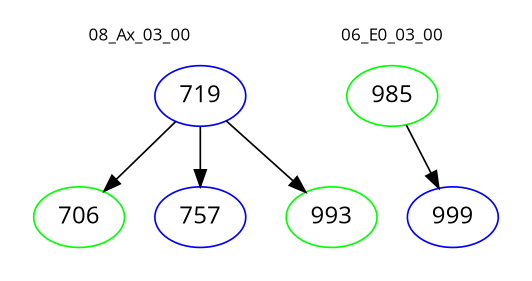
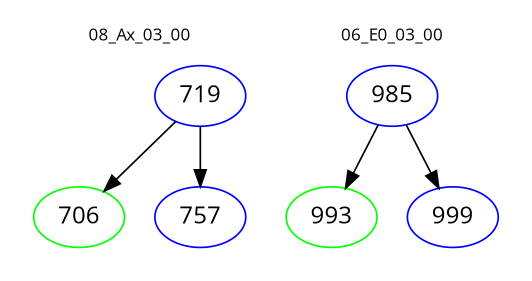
node "985": color green -> blue
edge "719" -> "993": now "985" -> "993"
